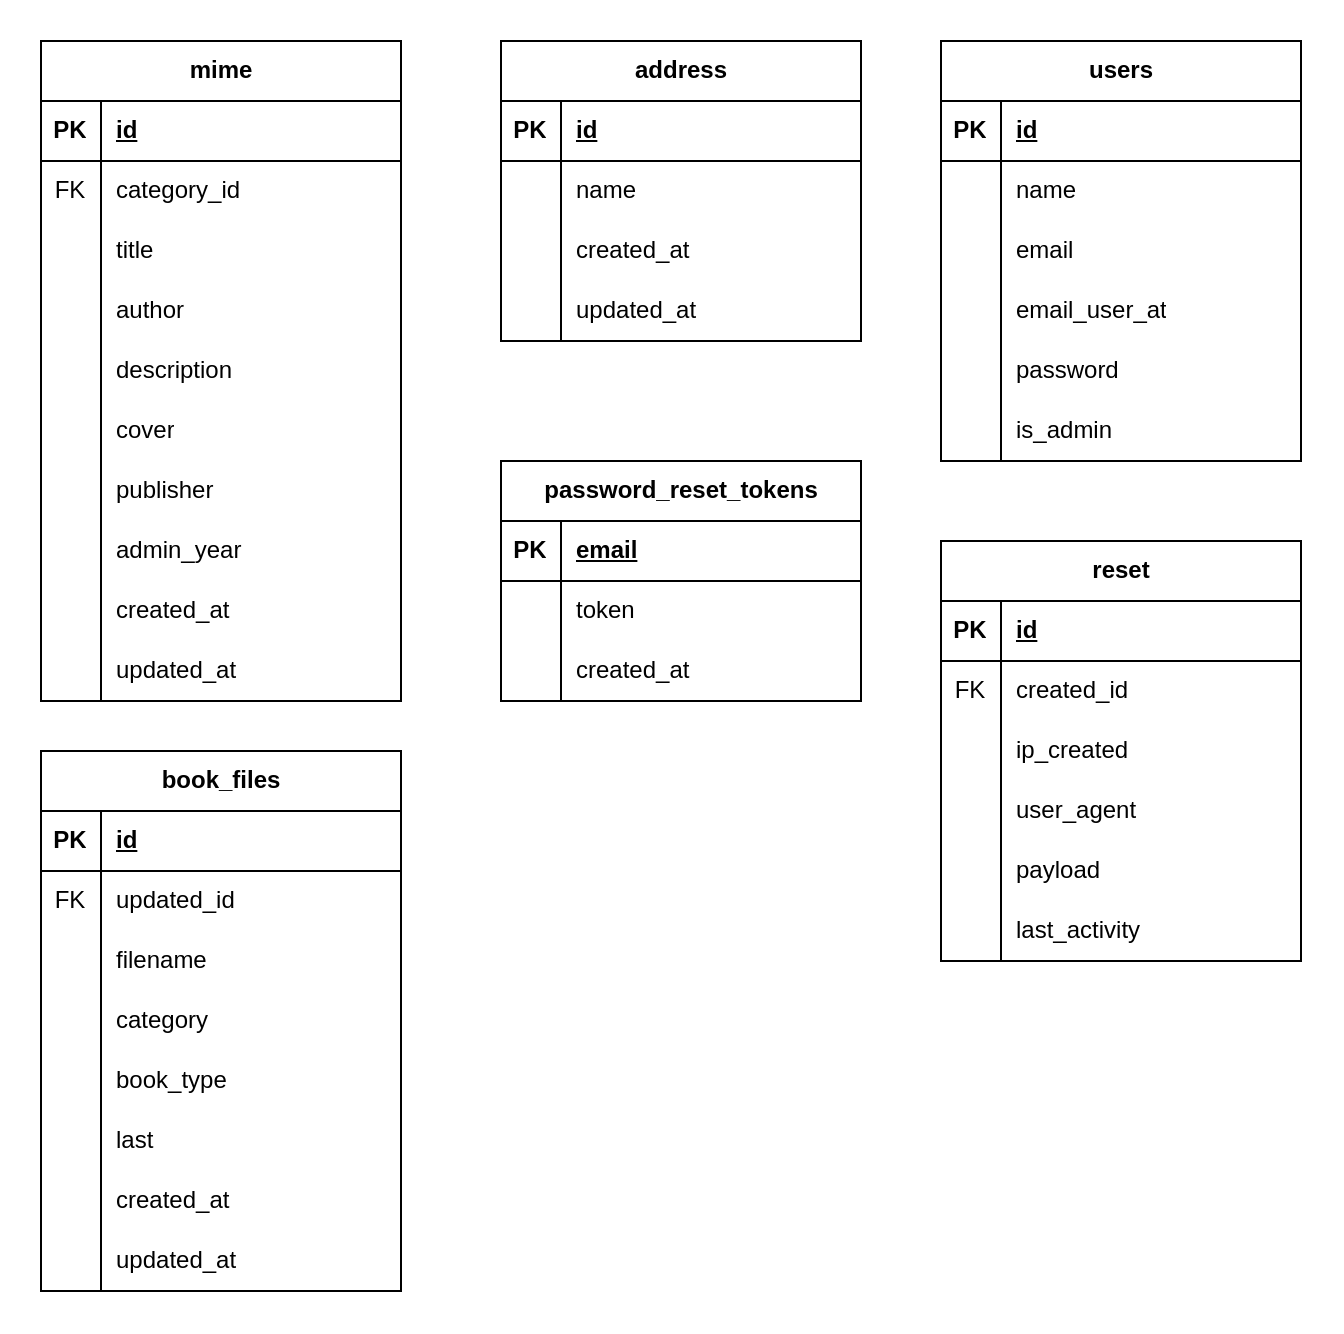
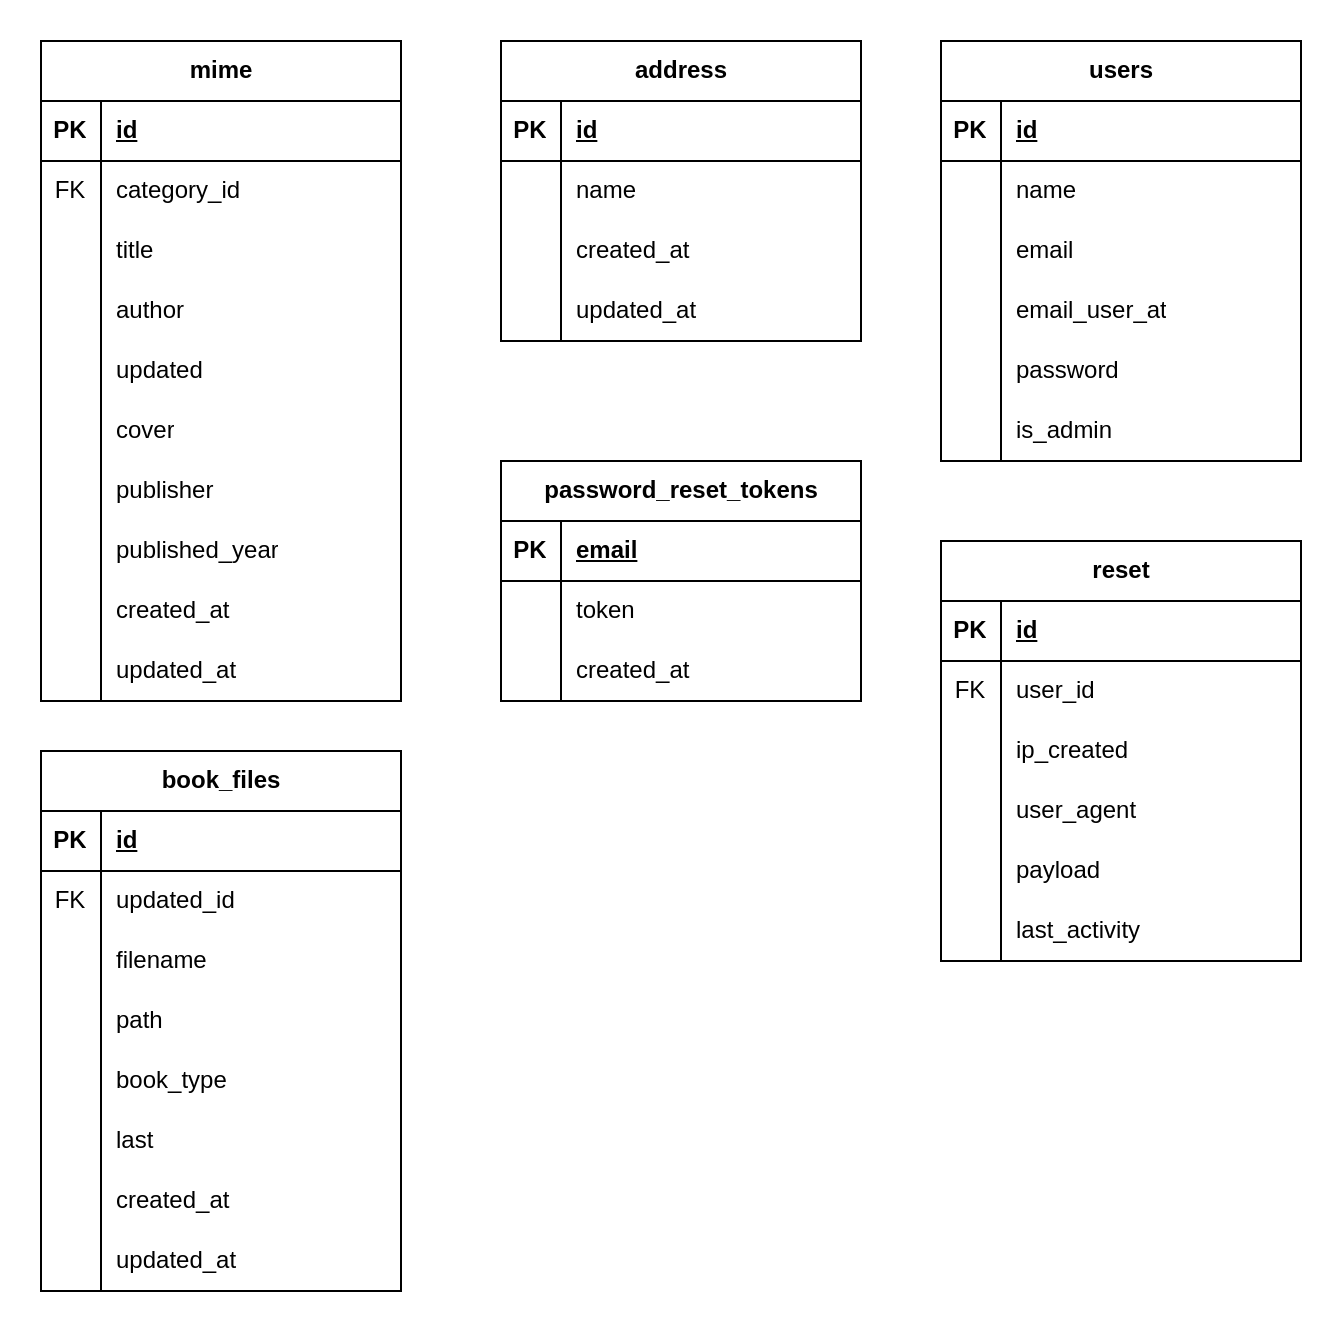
node "description": label "description" -> "updated"
node "admin_year": label "admin_year" -> "published_year"
node "created_id": label "created_id" -> "user_id"
node "category": label "category" -> "path"
